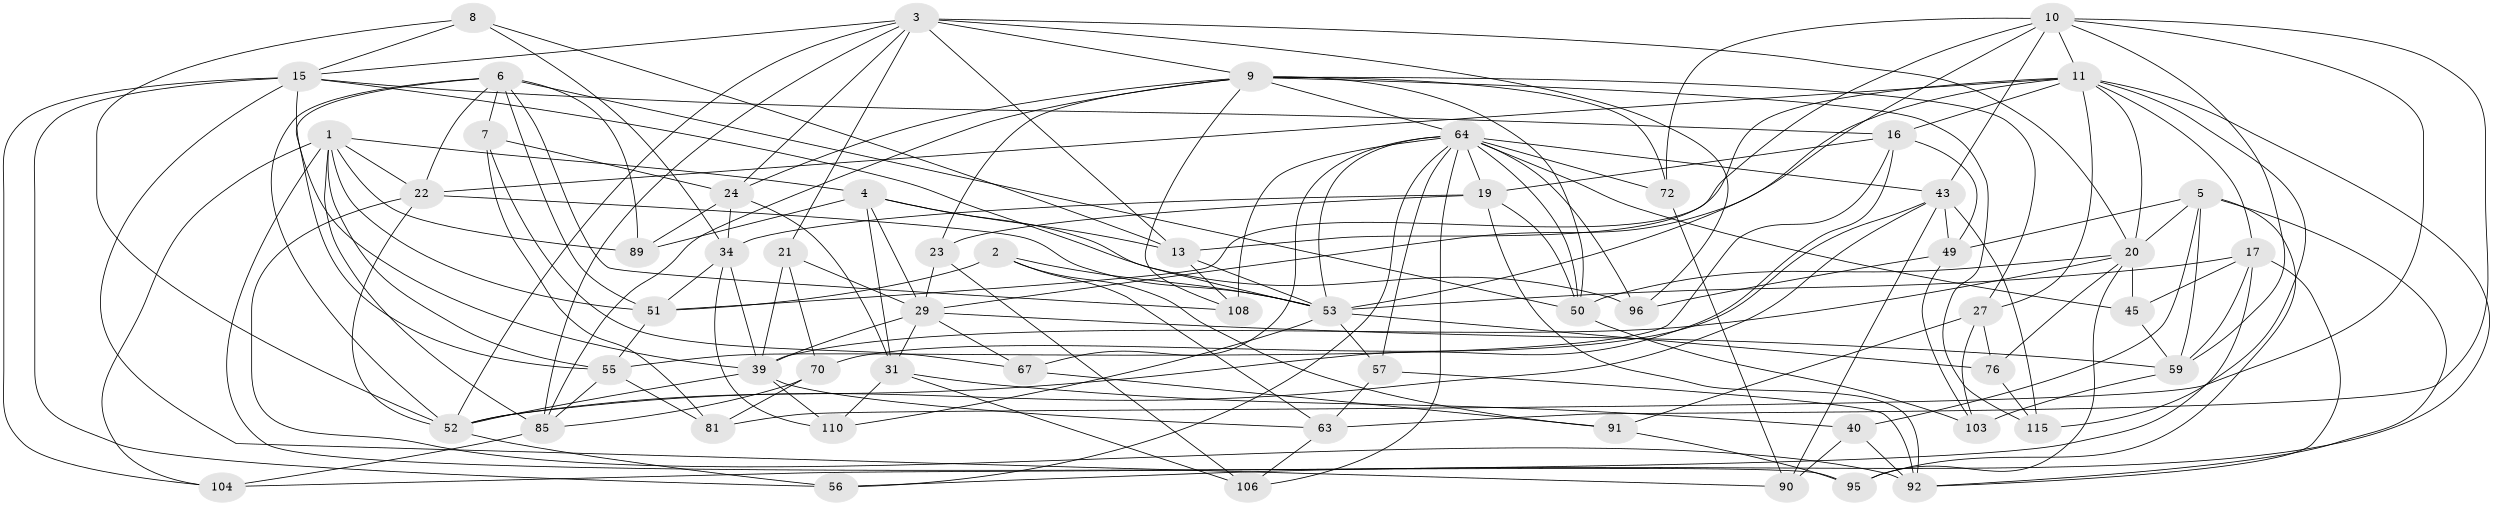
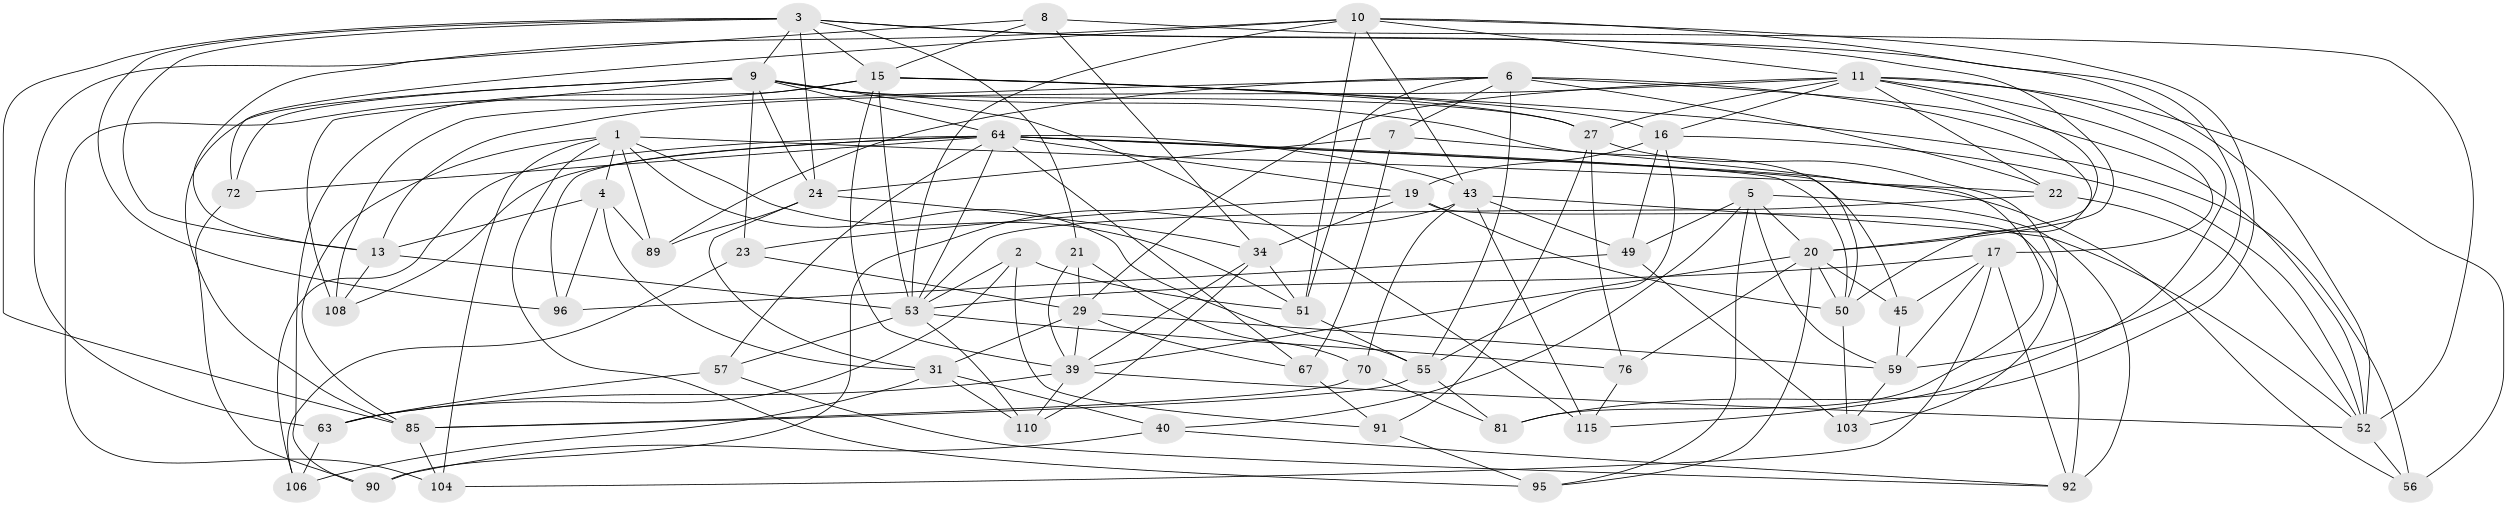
edge "15" -- "27": added
edge "4" -- "29": removed
edge "22" -- "92": removed
